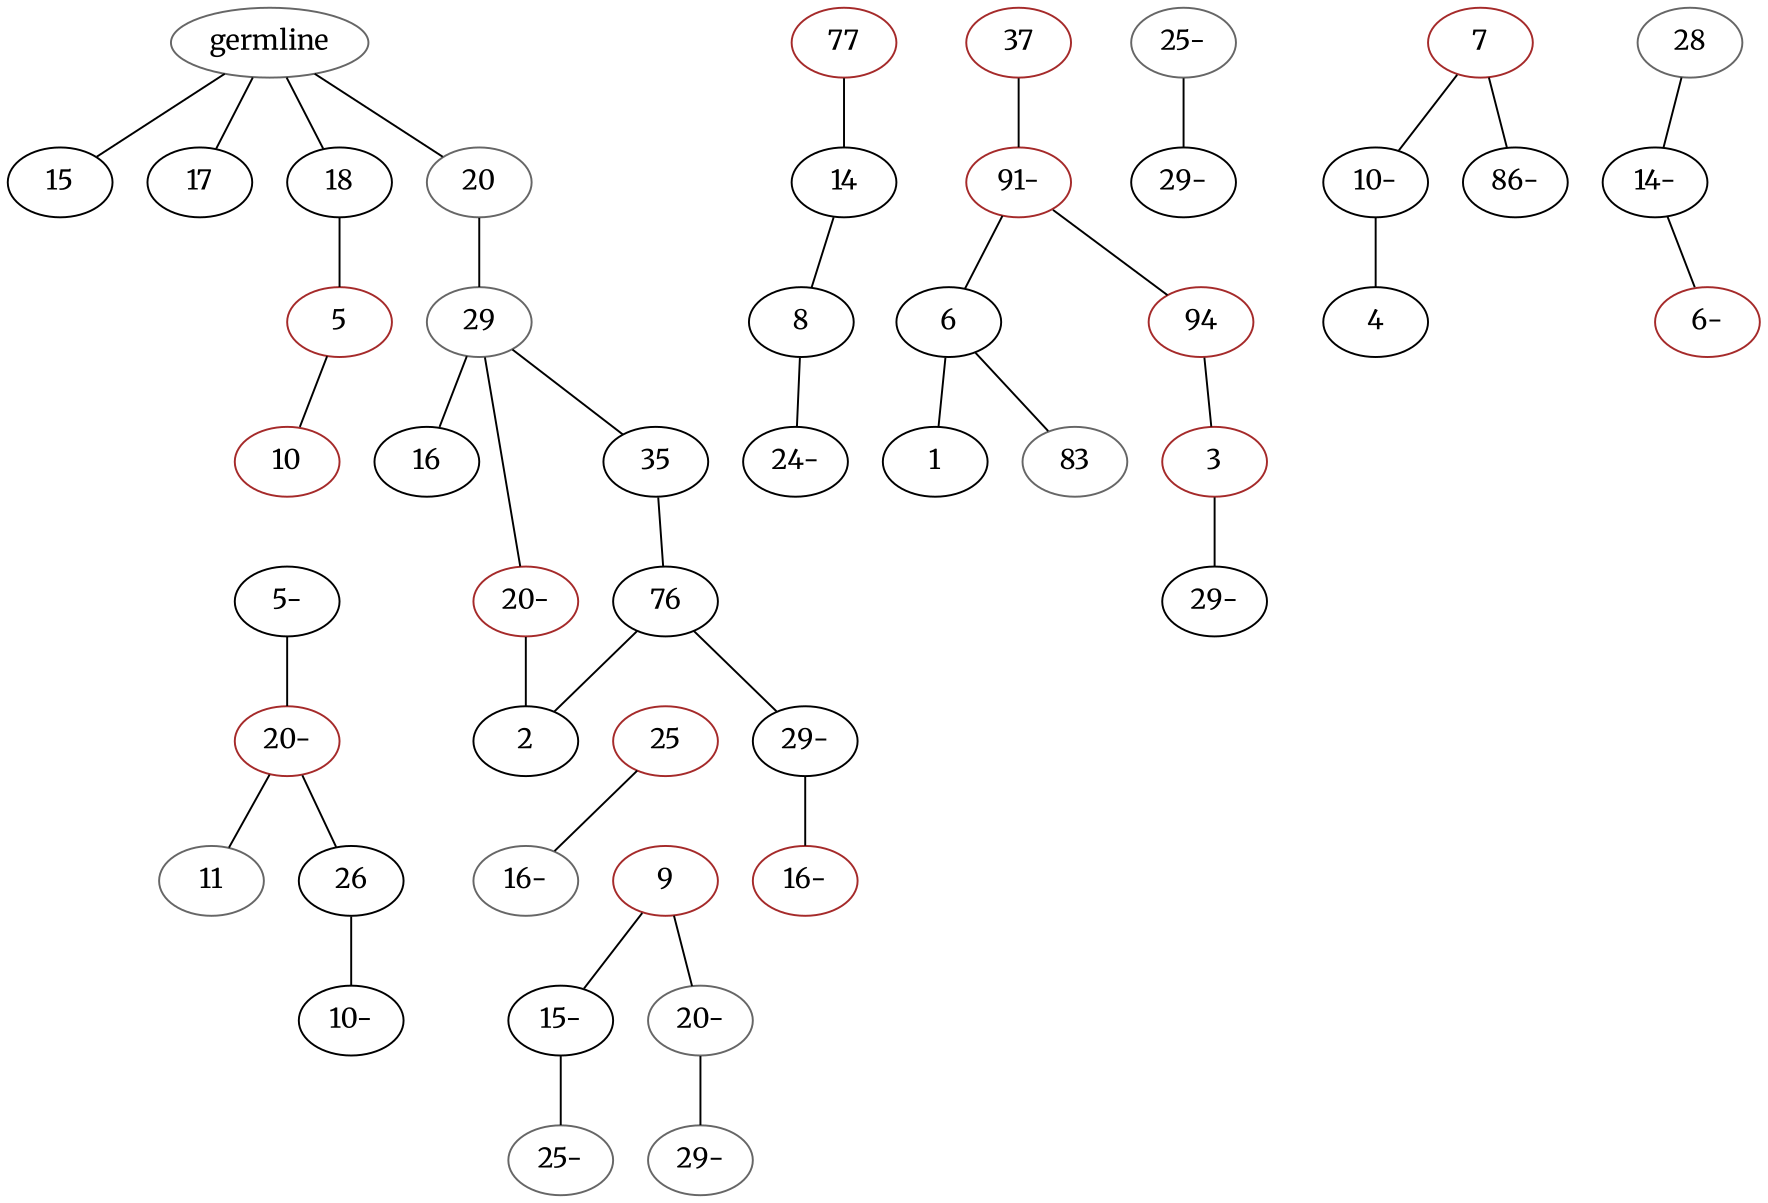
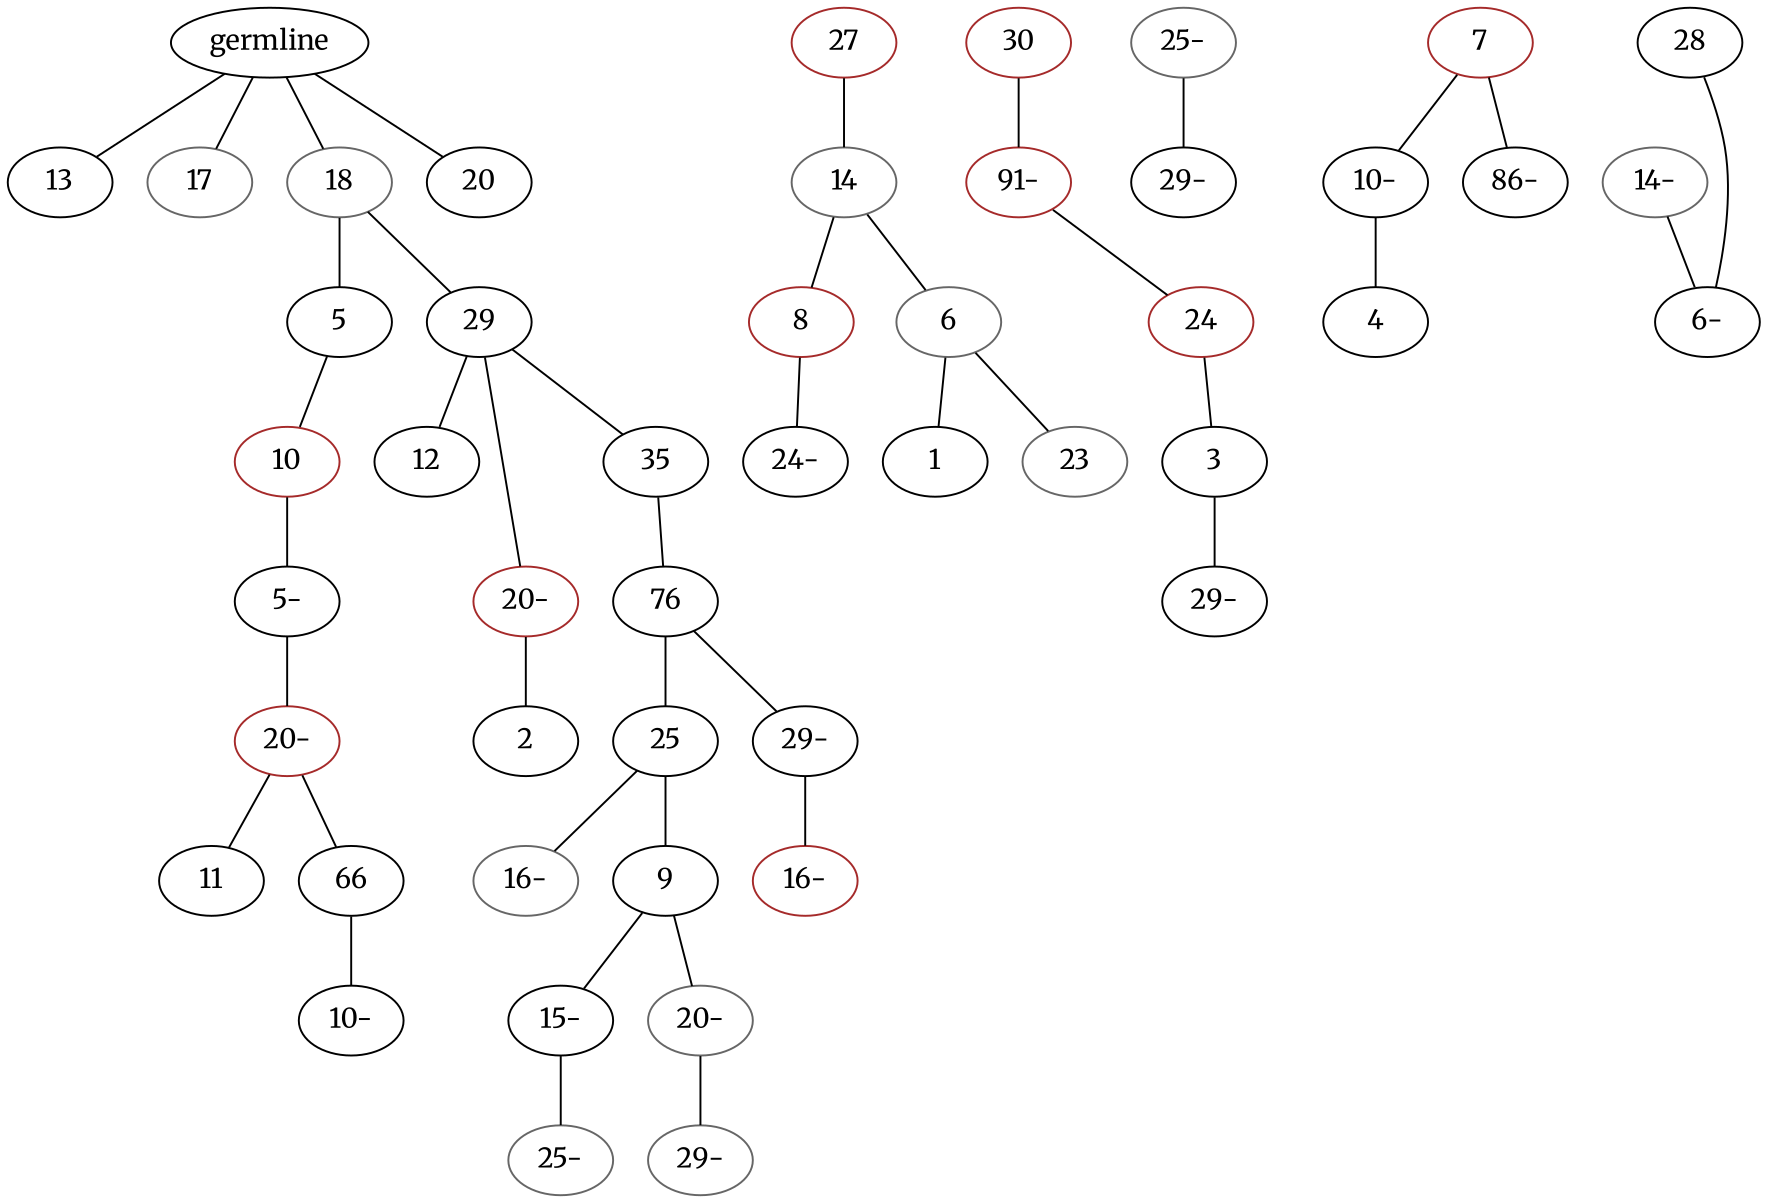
node "germline": color gray40 -> black
node "77": label "77" -> "27"
node "37": label "37" -> "30"
node "28": color gray40 -> black
edge "28" -- "14-": now "28" -- "6-"
node "15": label "15" -> "13"
node "17": color black -> gray40
node "18": color black -> gray40
node "20": color gray40 -> black
node "14": color black -> gray40
node "14-": color black -> gray40
edge "20" -- "29": now "18" -- "29"
edge "91-" -- "6": now "14" -- "6"
node "5": color brown -> black
node "29": color gray40 -> black
node "8": color black -> brown
node "6": color black -> gray40
node "94": label "94" -> "24"
node "6-": color brown -> black
node "16": label "16" -> "12"
node "83": label "83" -> "23"
node "3": color brown -> black
edge "10" -- "5-": added
edge "76" -- "2": now "76" -- "25"
node "25": color brown -> black
edge "25" -- "9": added
node "11": color gray40 -> black
node "26": label "26" -> "66"
node "9": color brown -> black
